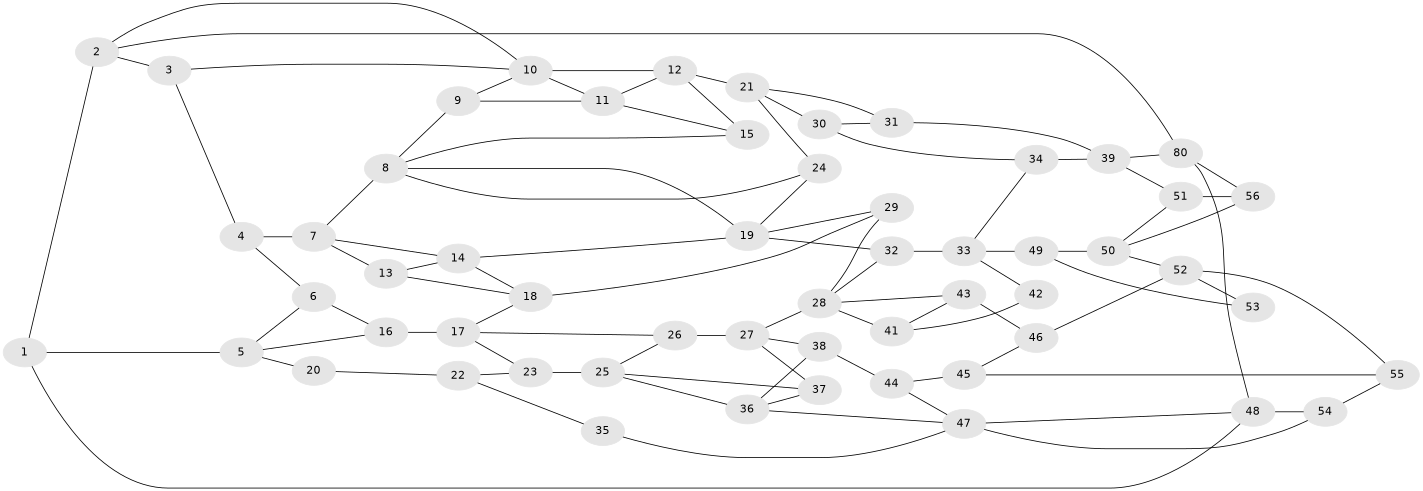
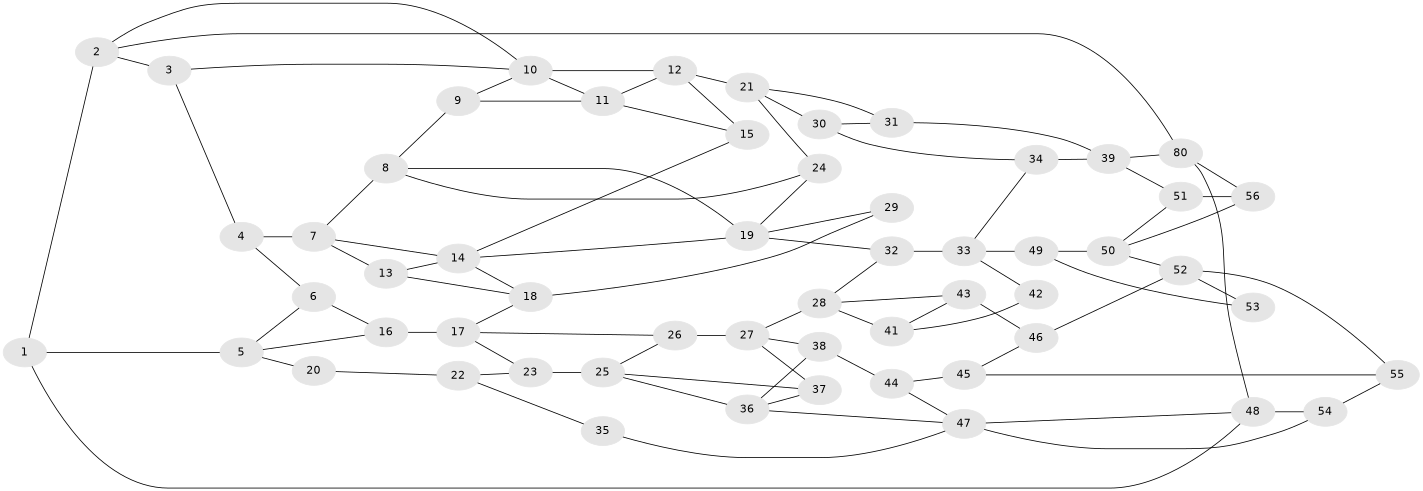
edge "15" -- "8": now "15" -- "14"
edge "29" -- "28": removed
